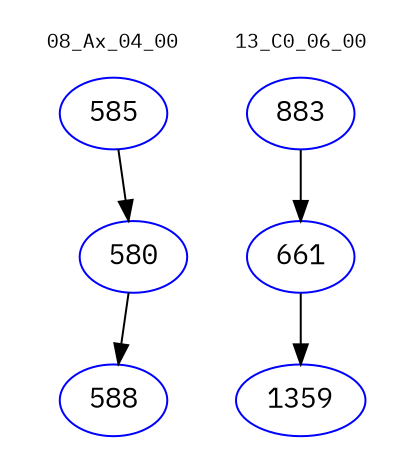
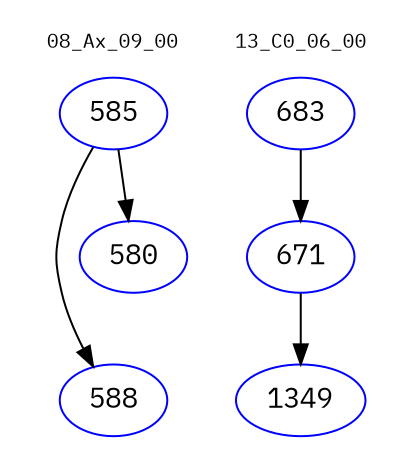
cluster "08_Ax_04_00": label "08_Ax_04_00" -> "08_Ax_09_00"
node "883": label "883" -> "683"
node "661": label "661" -> "671"
edge "580" -> "588": now "585" -> "588"
node "1359": label "1359" -> "1349"
